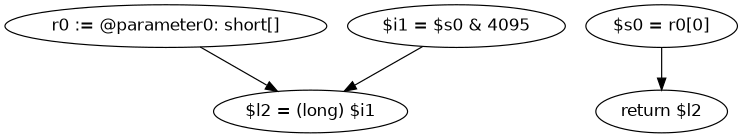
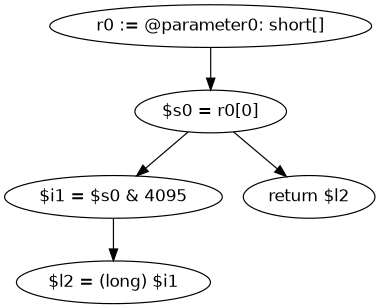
edge "r0 := @parameter0: short[]" -> "$l2 = (long) $i1": now "r0 := @parameter0: short[]" -> "$s0 = r0[0]"
edge "$s0 = r0[0]" -> "$i1 = $s0 & 4095": added
